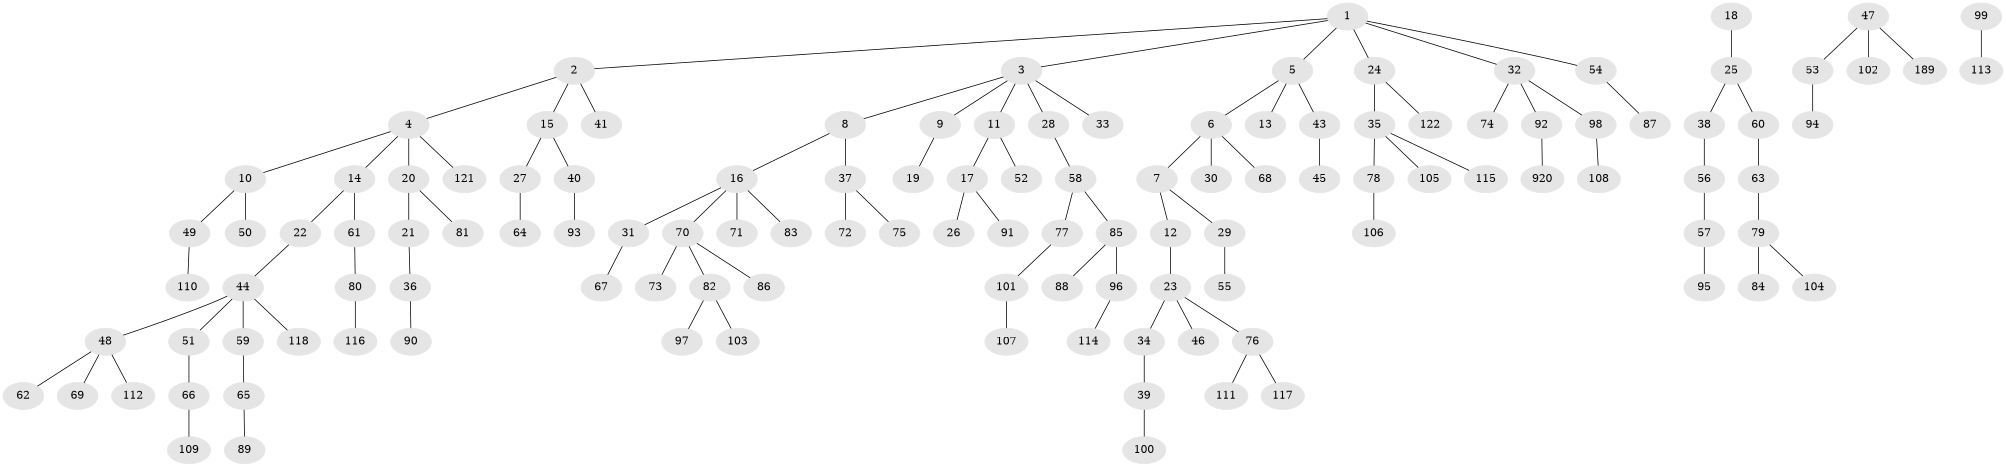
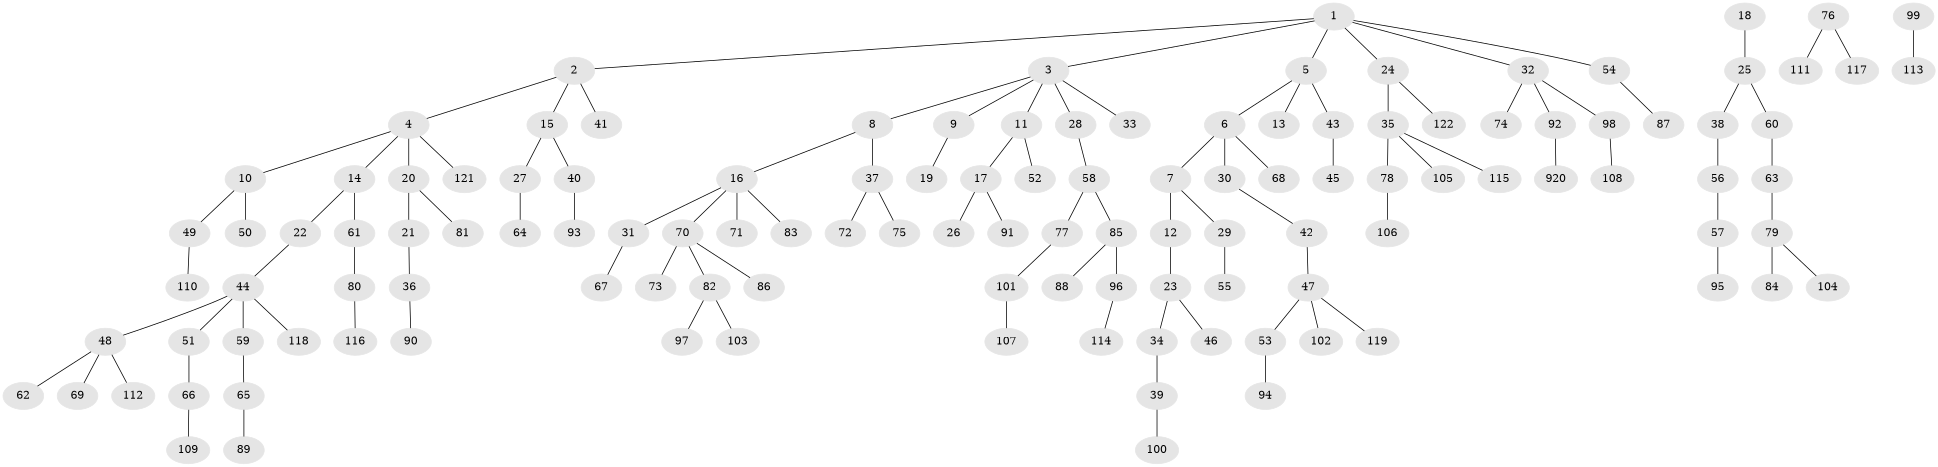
node "189": label "189" -> "119"
node "42": added
edge "23" -- "76": removed
